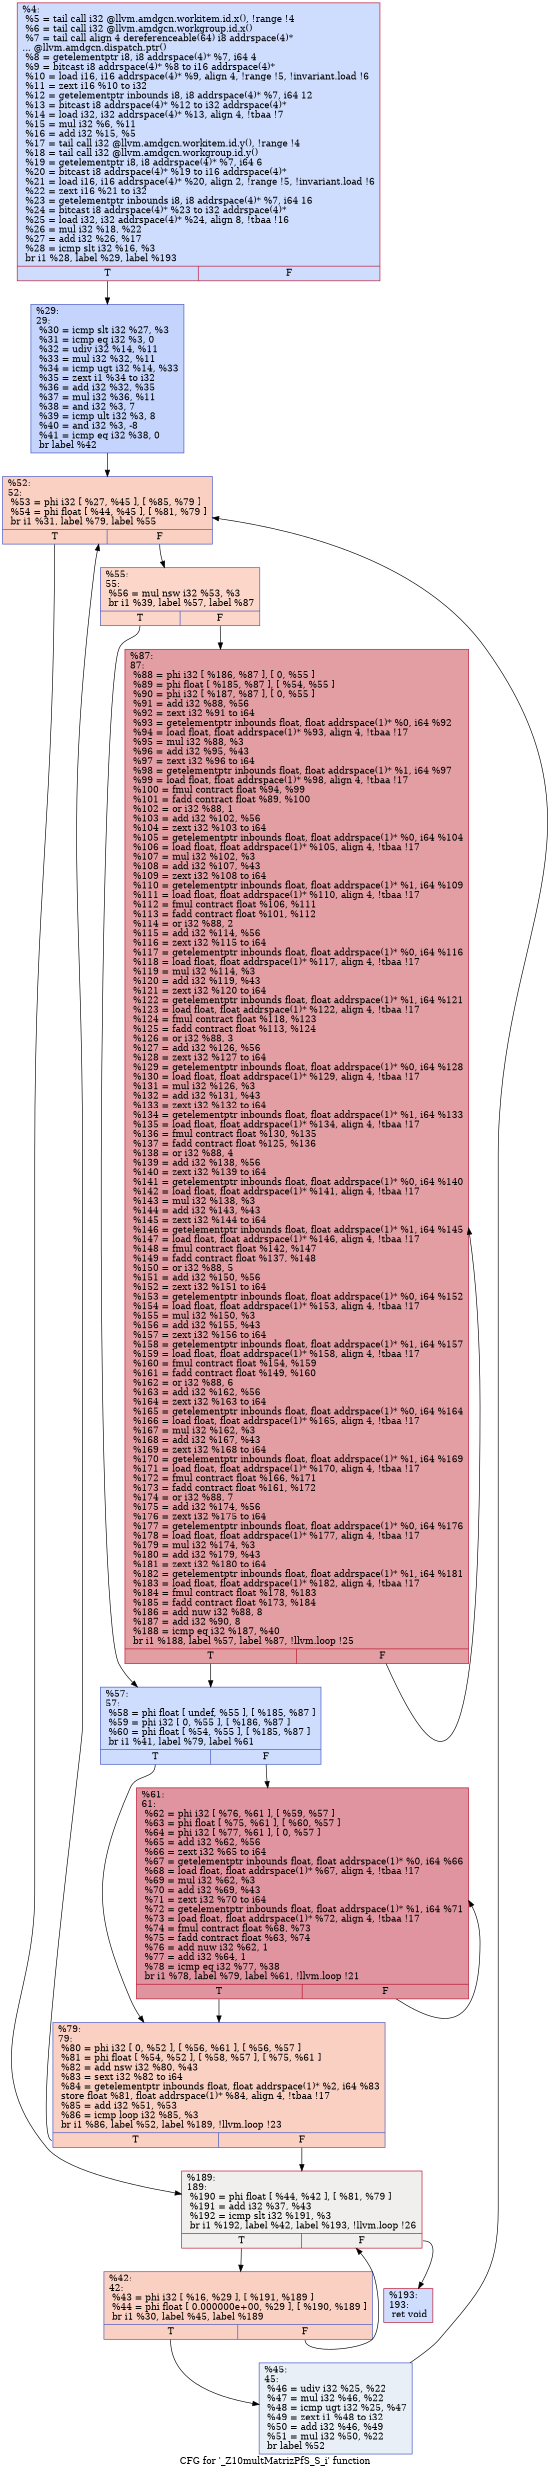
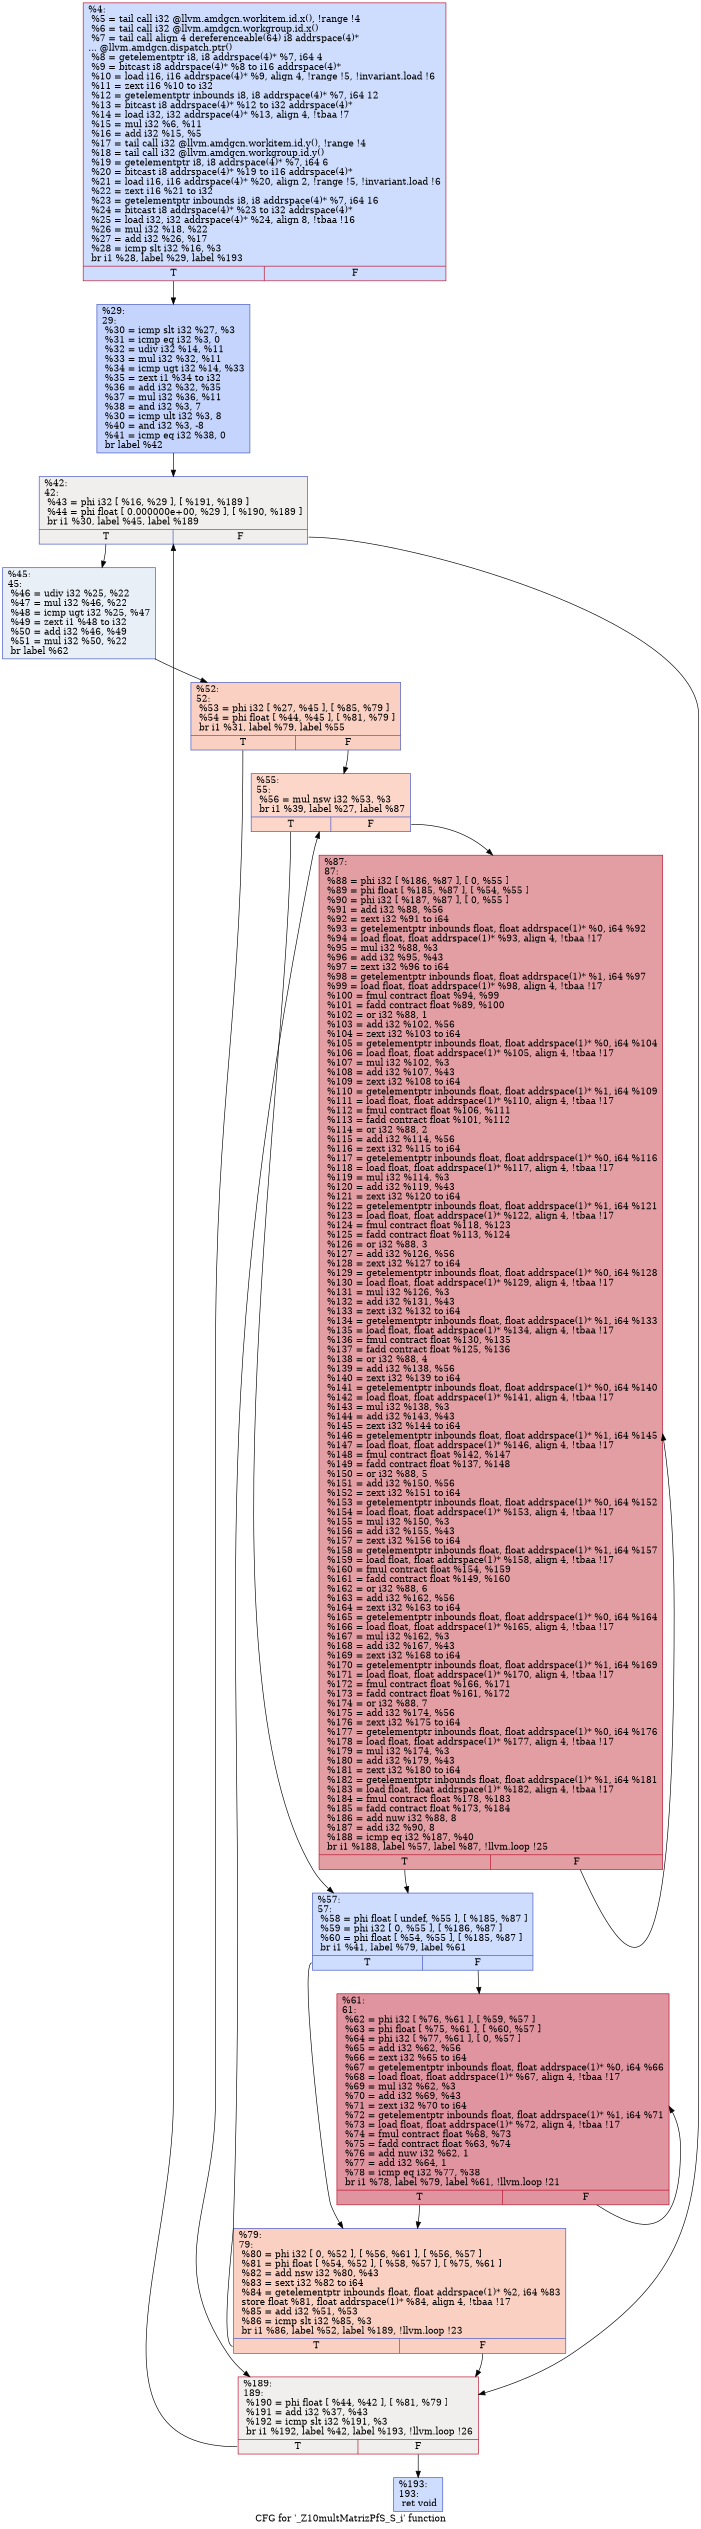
node "%29:": text "%39 = icmp ult i32 %3, 8" -> "%30 = icmp ult i32 %3, 8"
edge "%29:" -> "%52:": now "%29:" -> "%42:"
node "%55:": text "br i1 %39, label %57, label %87" -> "br i1 %39, label %27, label %87"
edge "%79:" -> "%52:": now "%79:" -> "%55:"
node "%79:": text "%86 = icmp loop i32 %85, %3" -> "%86 = icmp slt i32 %85, %3"
node "%42:": fillcolor #f3947570 -> #e0dbd870
node "%193:": color #b70d28ff -> #3d50c3ff
node "%45:": text "br label %52" -> "br label %62"
